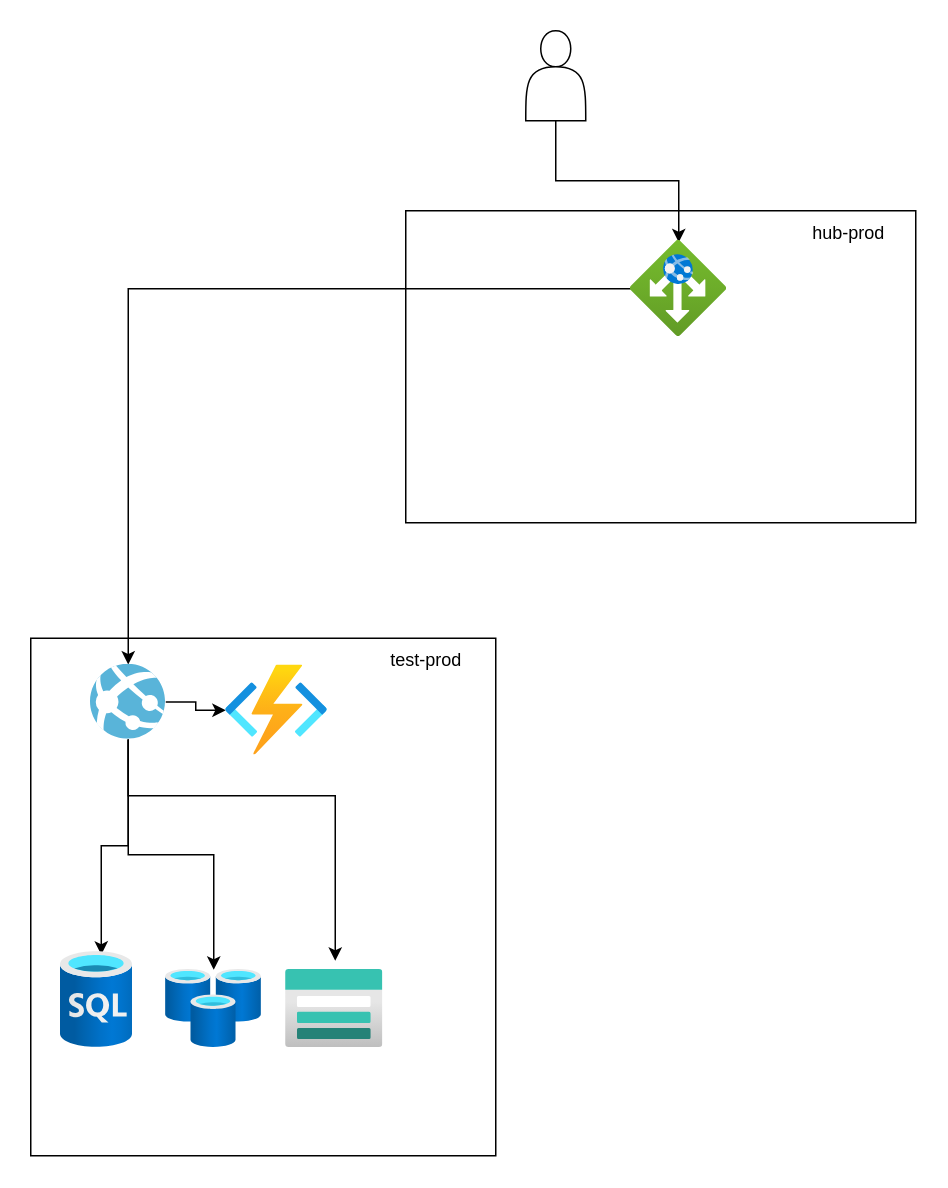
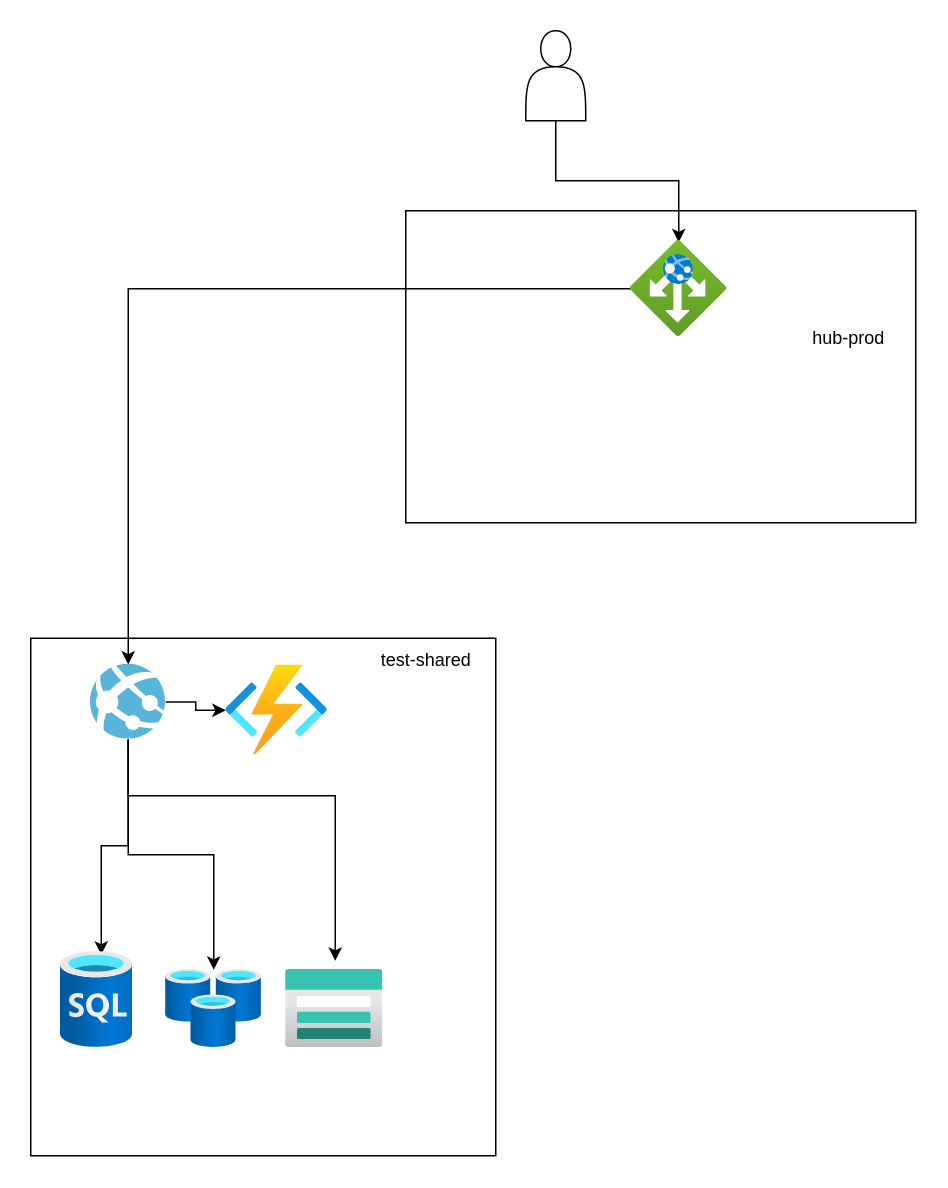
node "hub-prod": moved (848, 233) -> (848, 338)
node "test-prod": label "test-prod" -> "test-shared"
